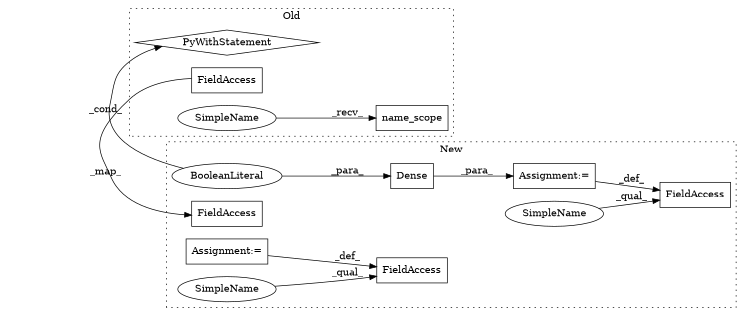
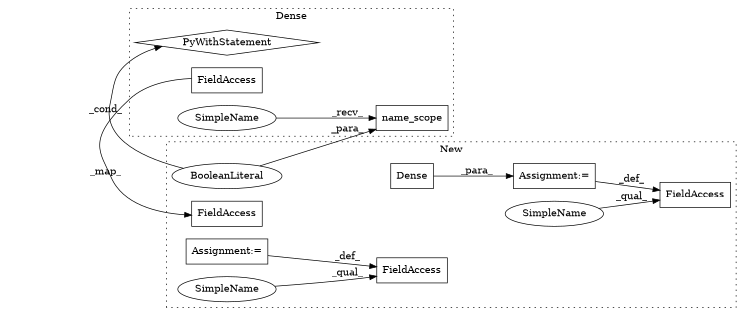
cluster "Old": label "Old" -> "Dense"
edge "BooleanLiteral" -> "Dense": now "BooleanLiteral" -> "name_scope"
